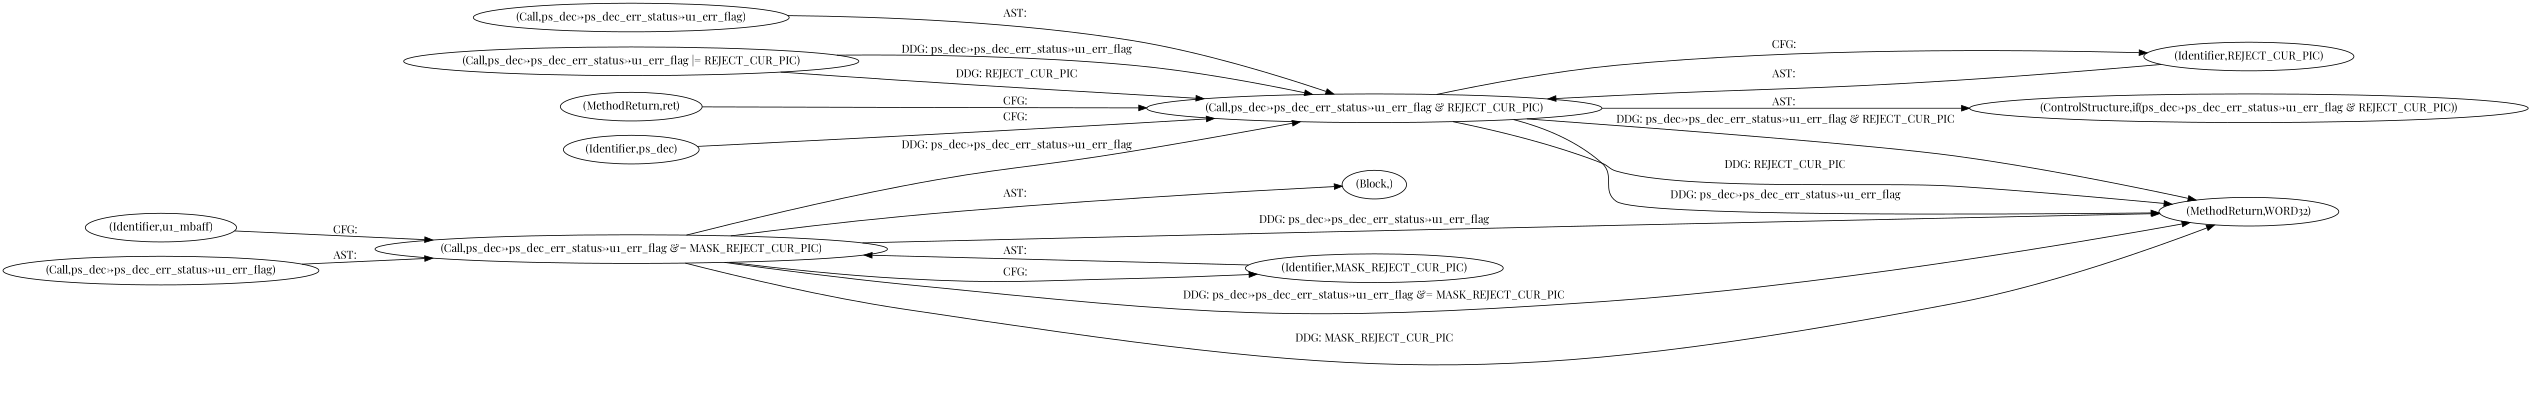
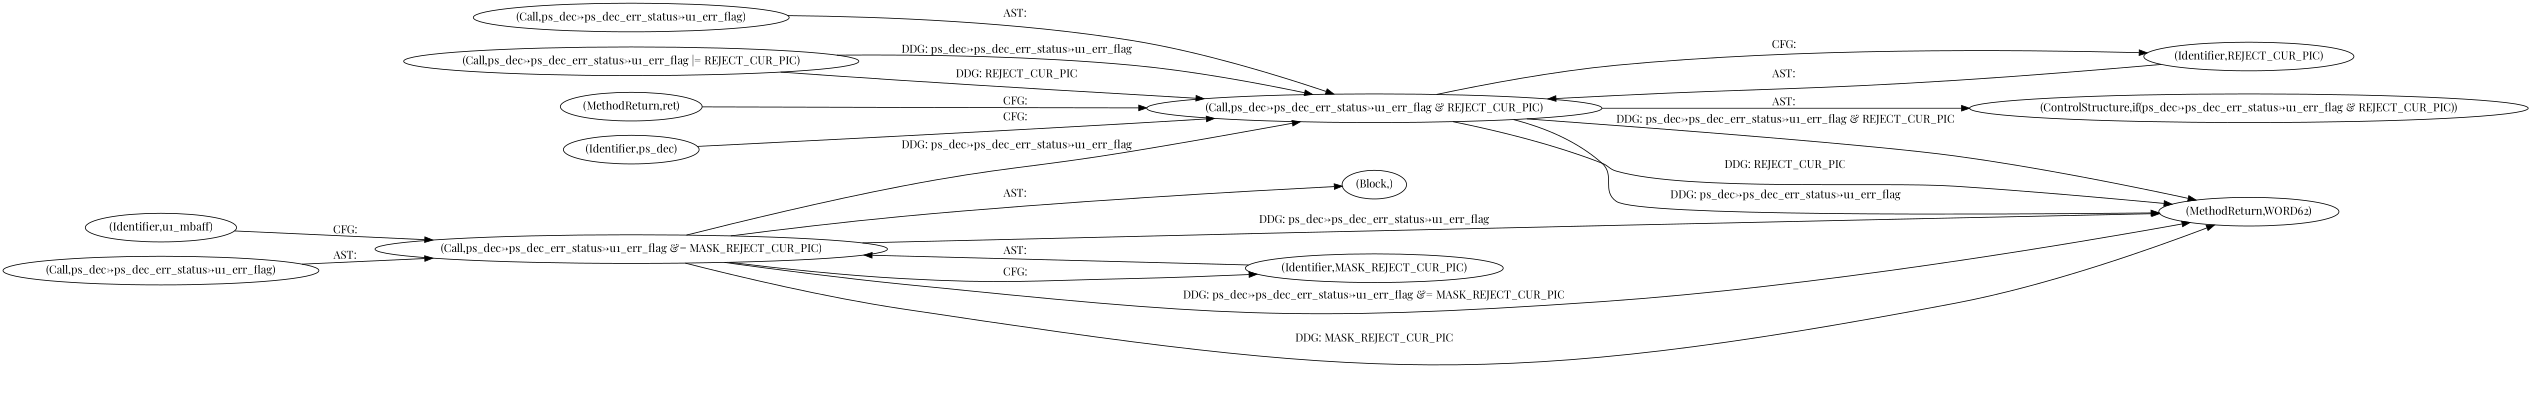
node "(MethodReturn,WORD32)": label "(MethodReturn,WORD32)" -> "(MethodReturn,WORD62)"
